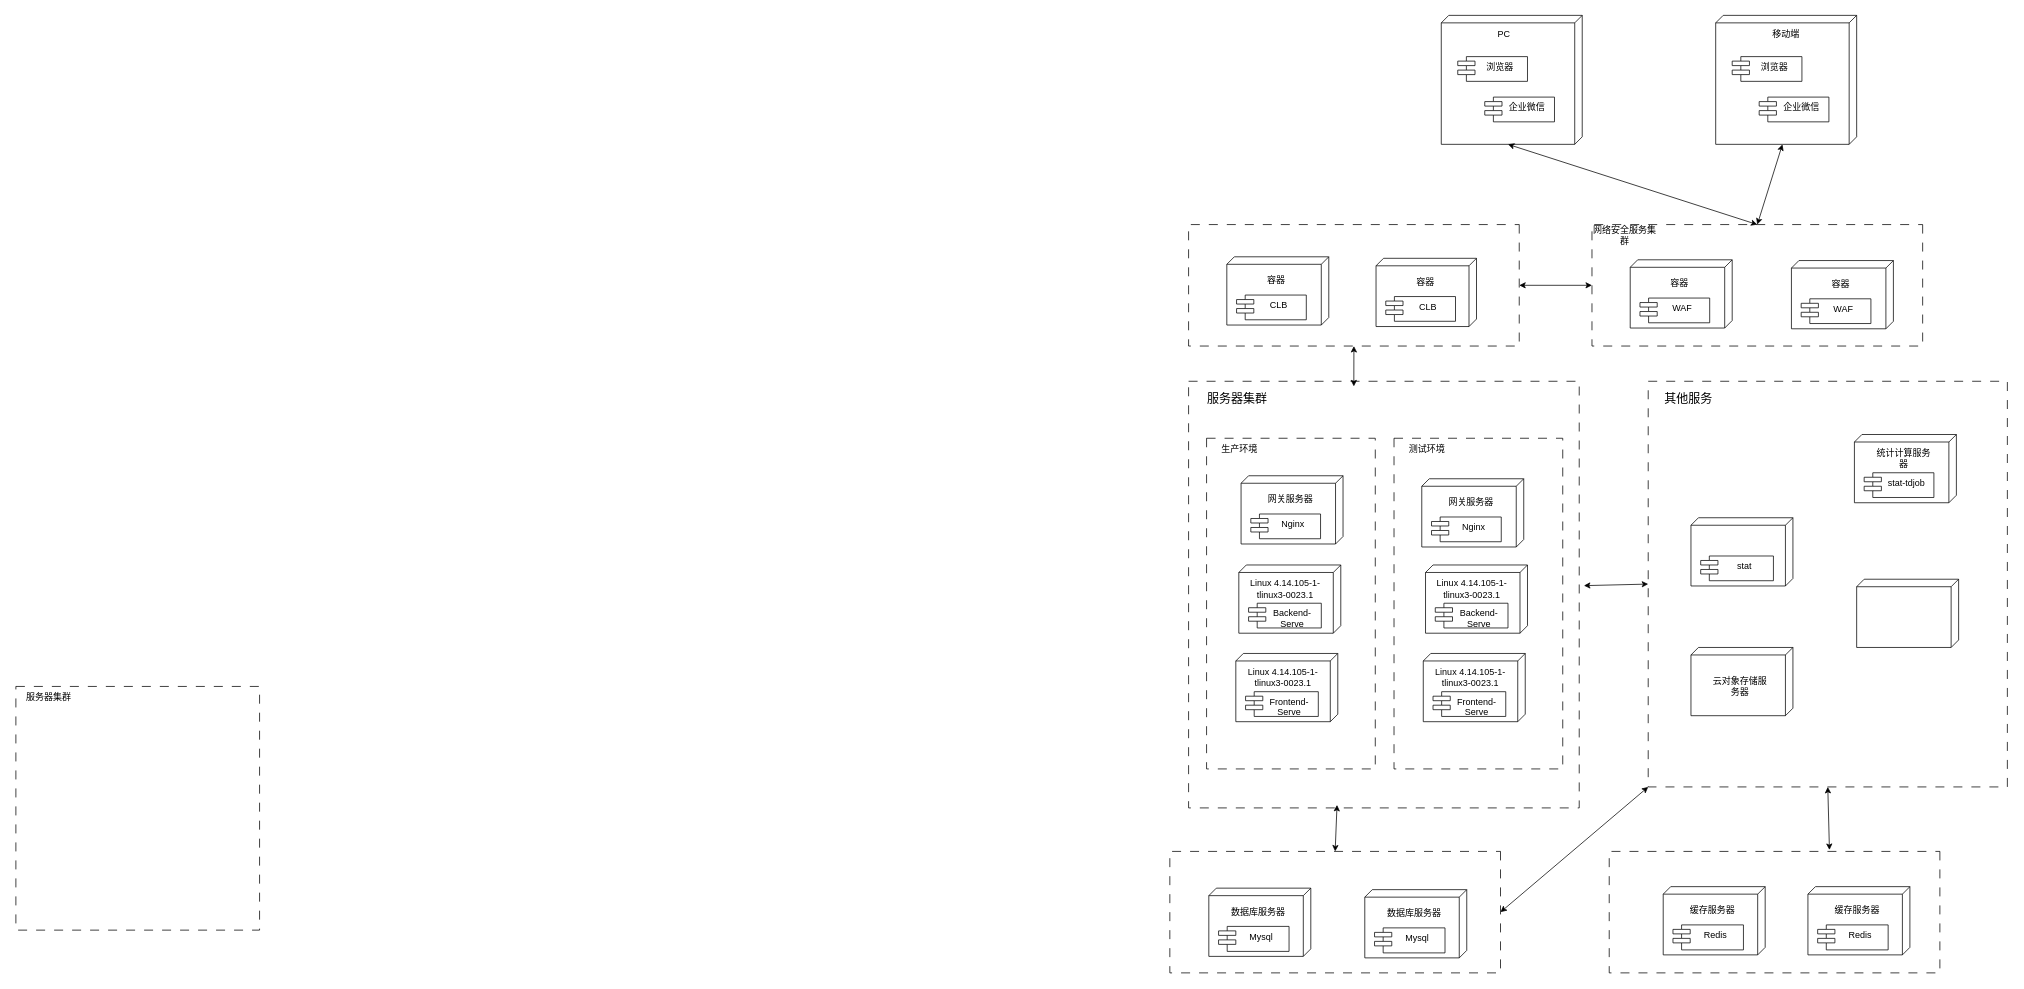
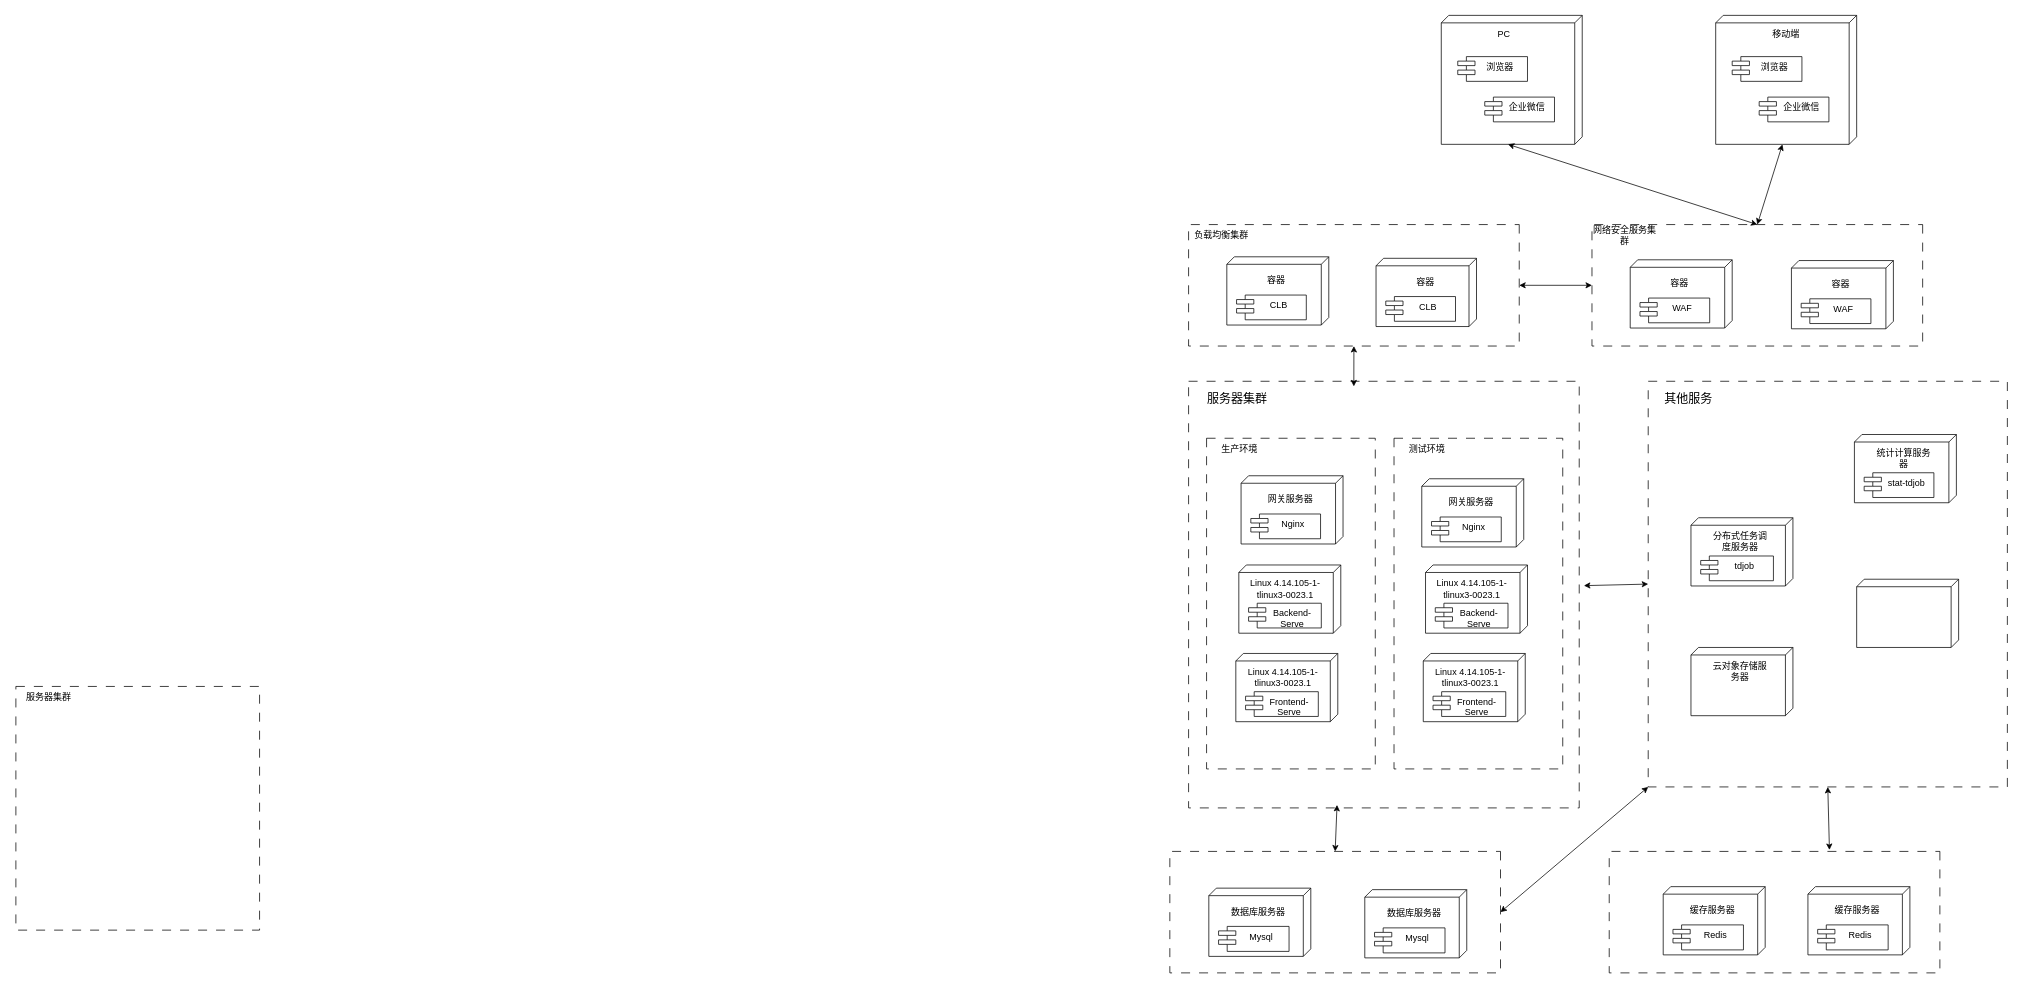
node "负载均衡集群": added
node "分布式任务调度服务器": added
node "stat": label "stat" -> "tdjob"
node "云对象存储服务器": moved (1740, 687) -> (1740, 672)
